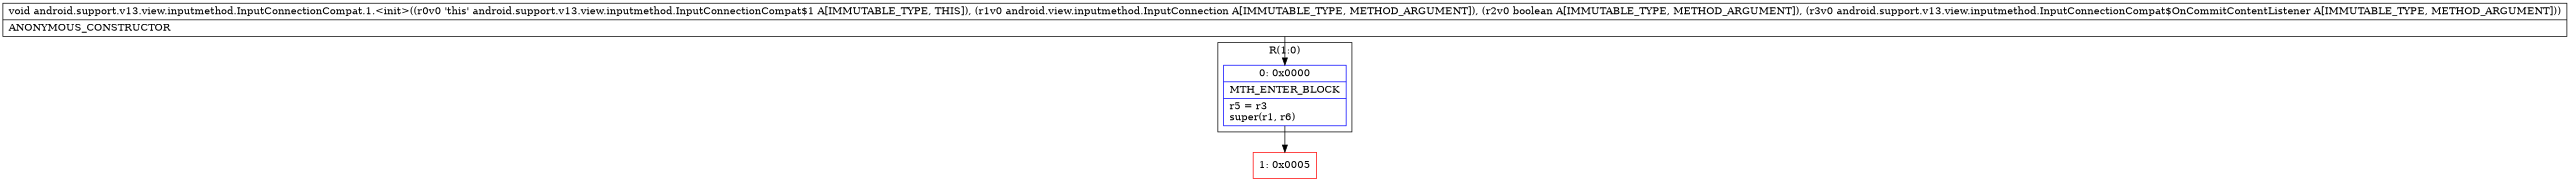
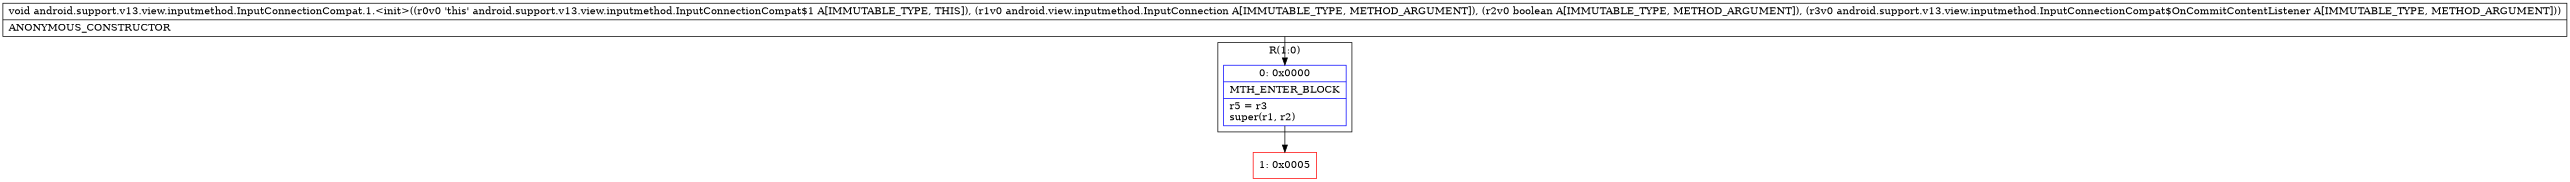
node "0: 0x0000": text "super(r1, r6)" -> "super(r1, r2)"
